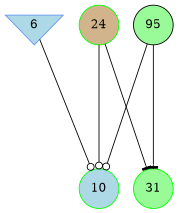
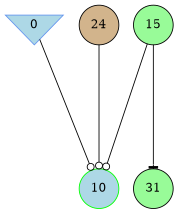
node "6": label "6" -> "0"
node "24": color green -> black
node "95": label "95" -> "15"
edge "24" -> "31": removed
node "31": color green -> black
